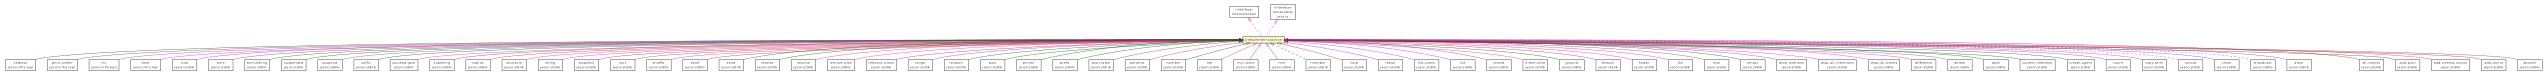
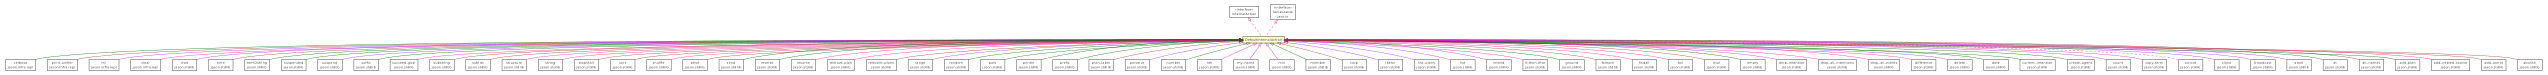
edge "broadcast" -> "DefaultInternalAction": style dashed -> solid
edge "member" -> "DefaultInternalAction": style dashed -> solid
node "at": added
